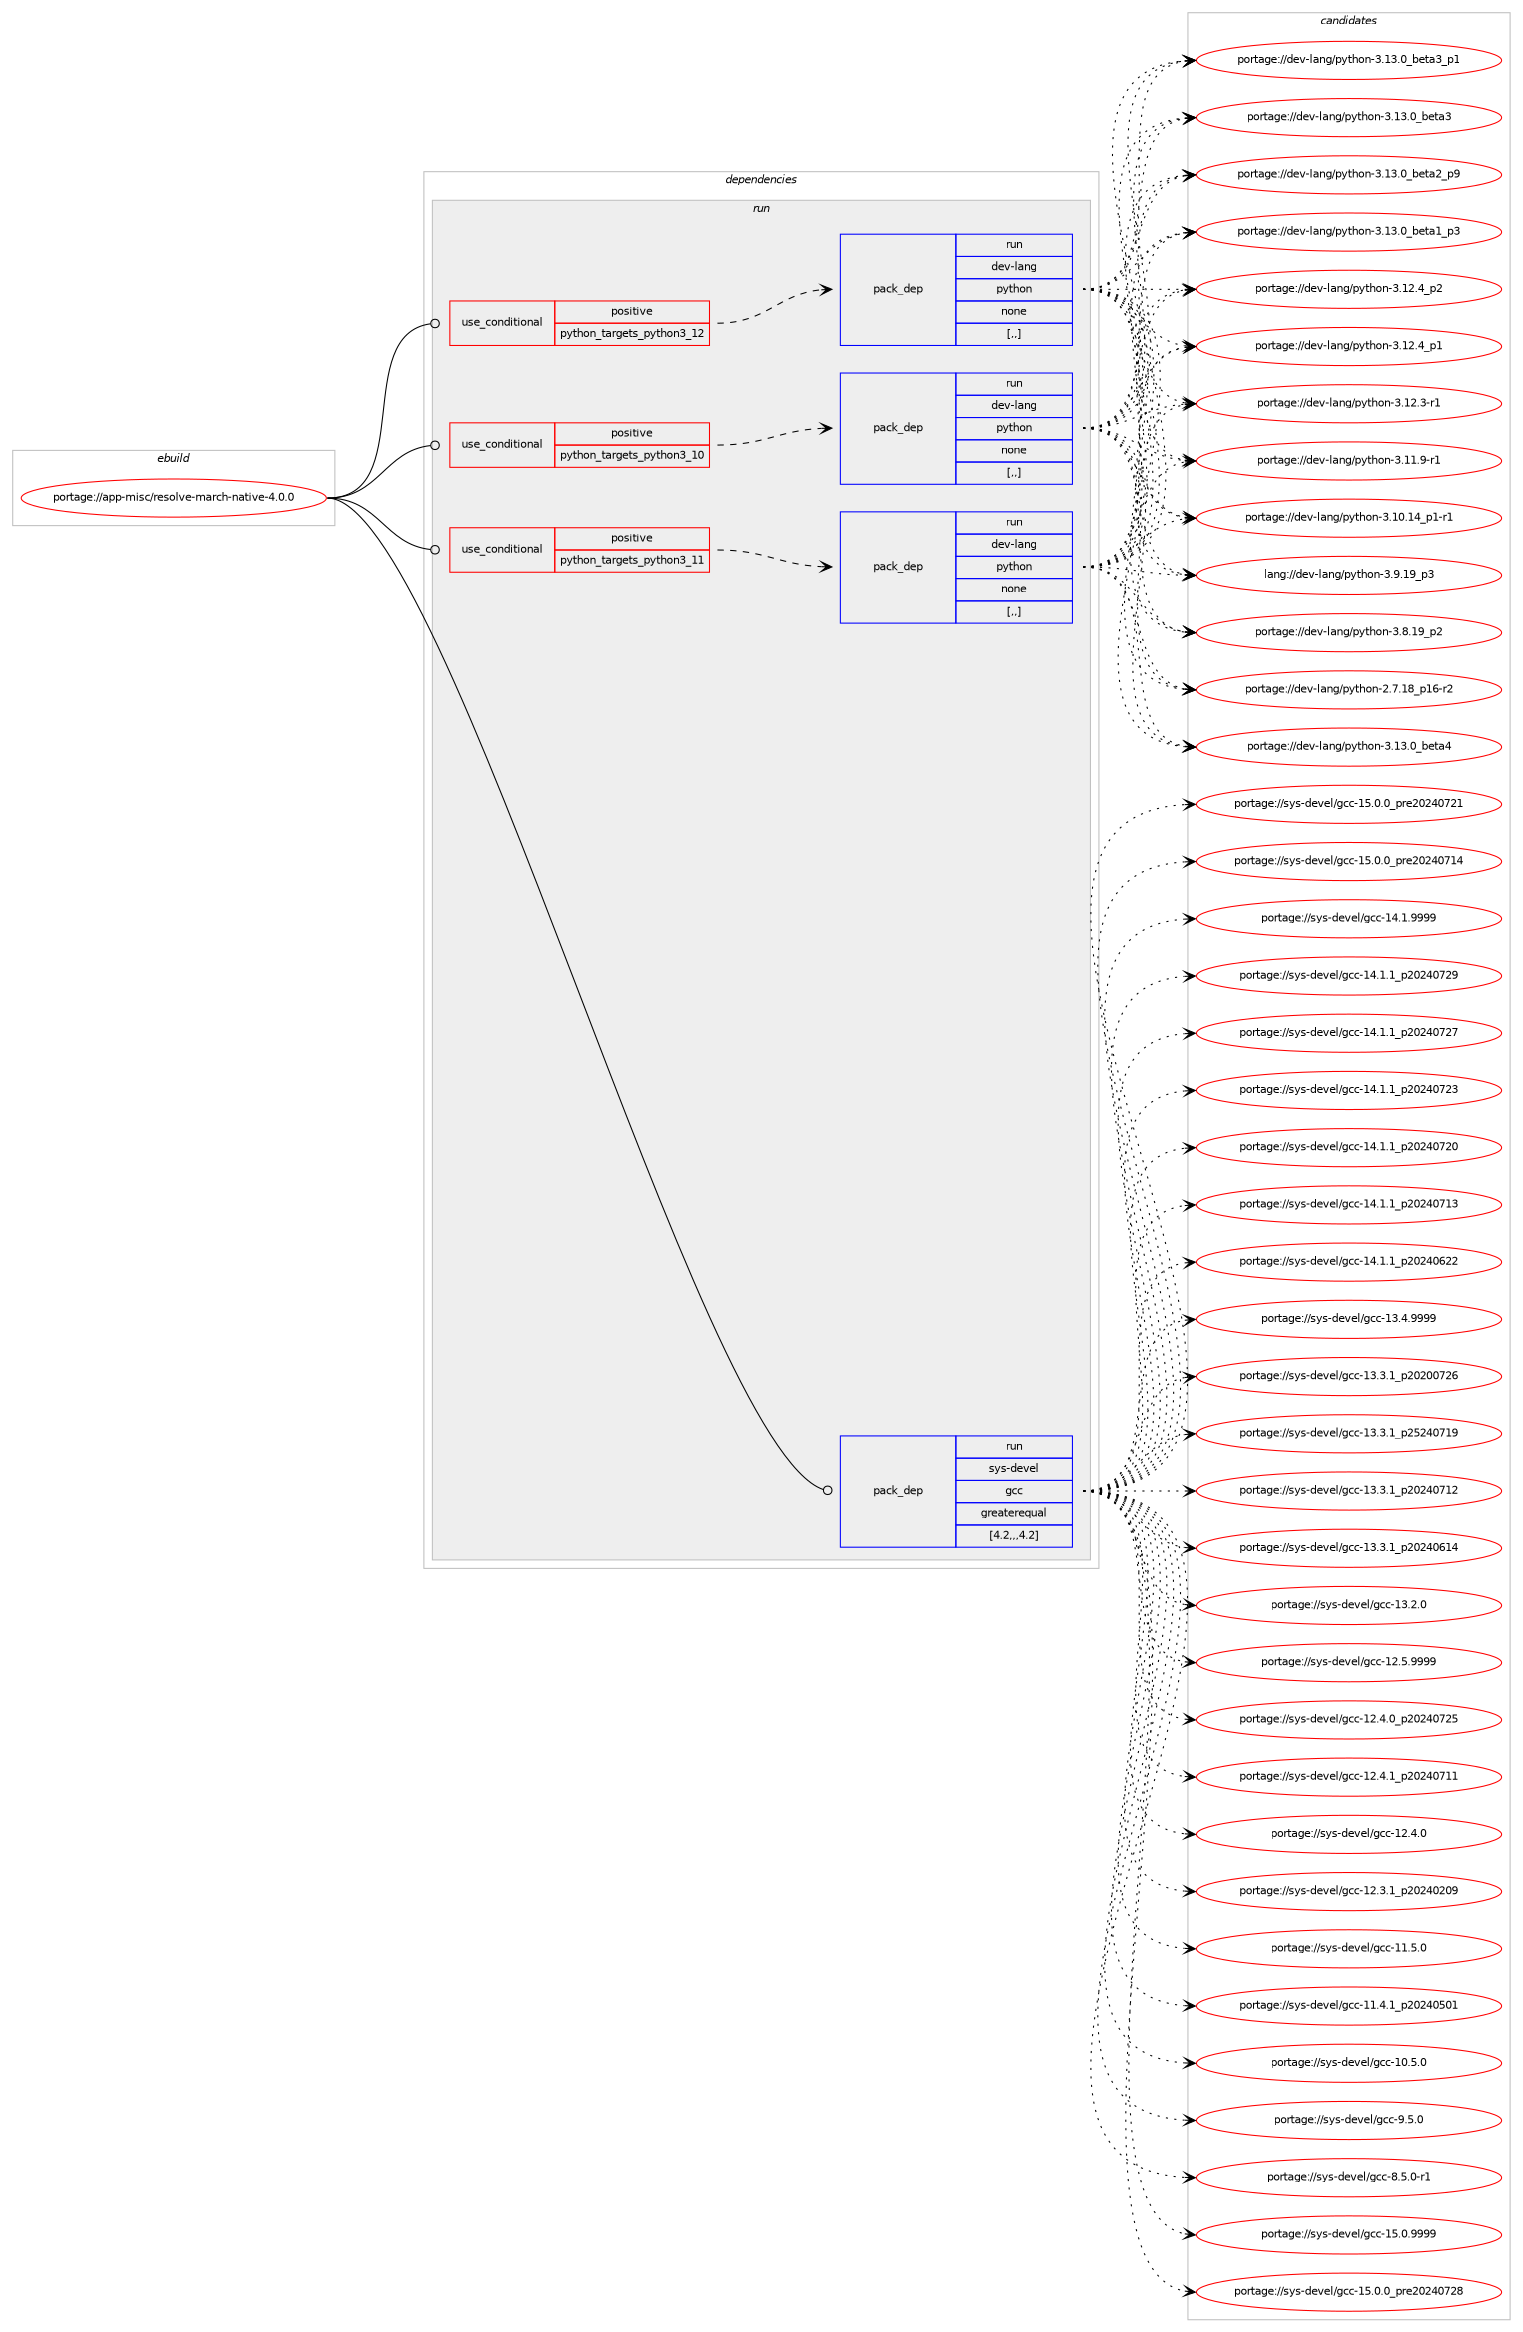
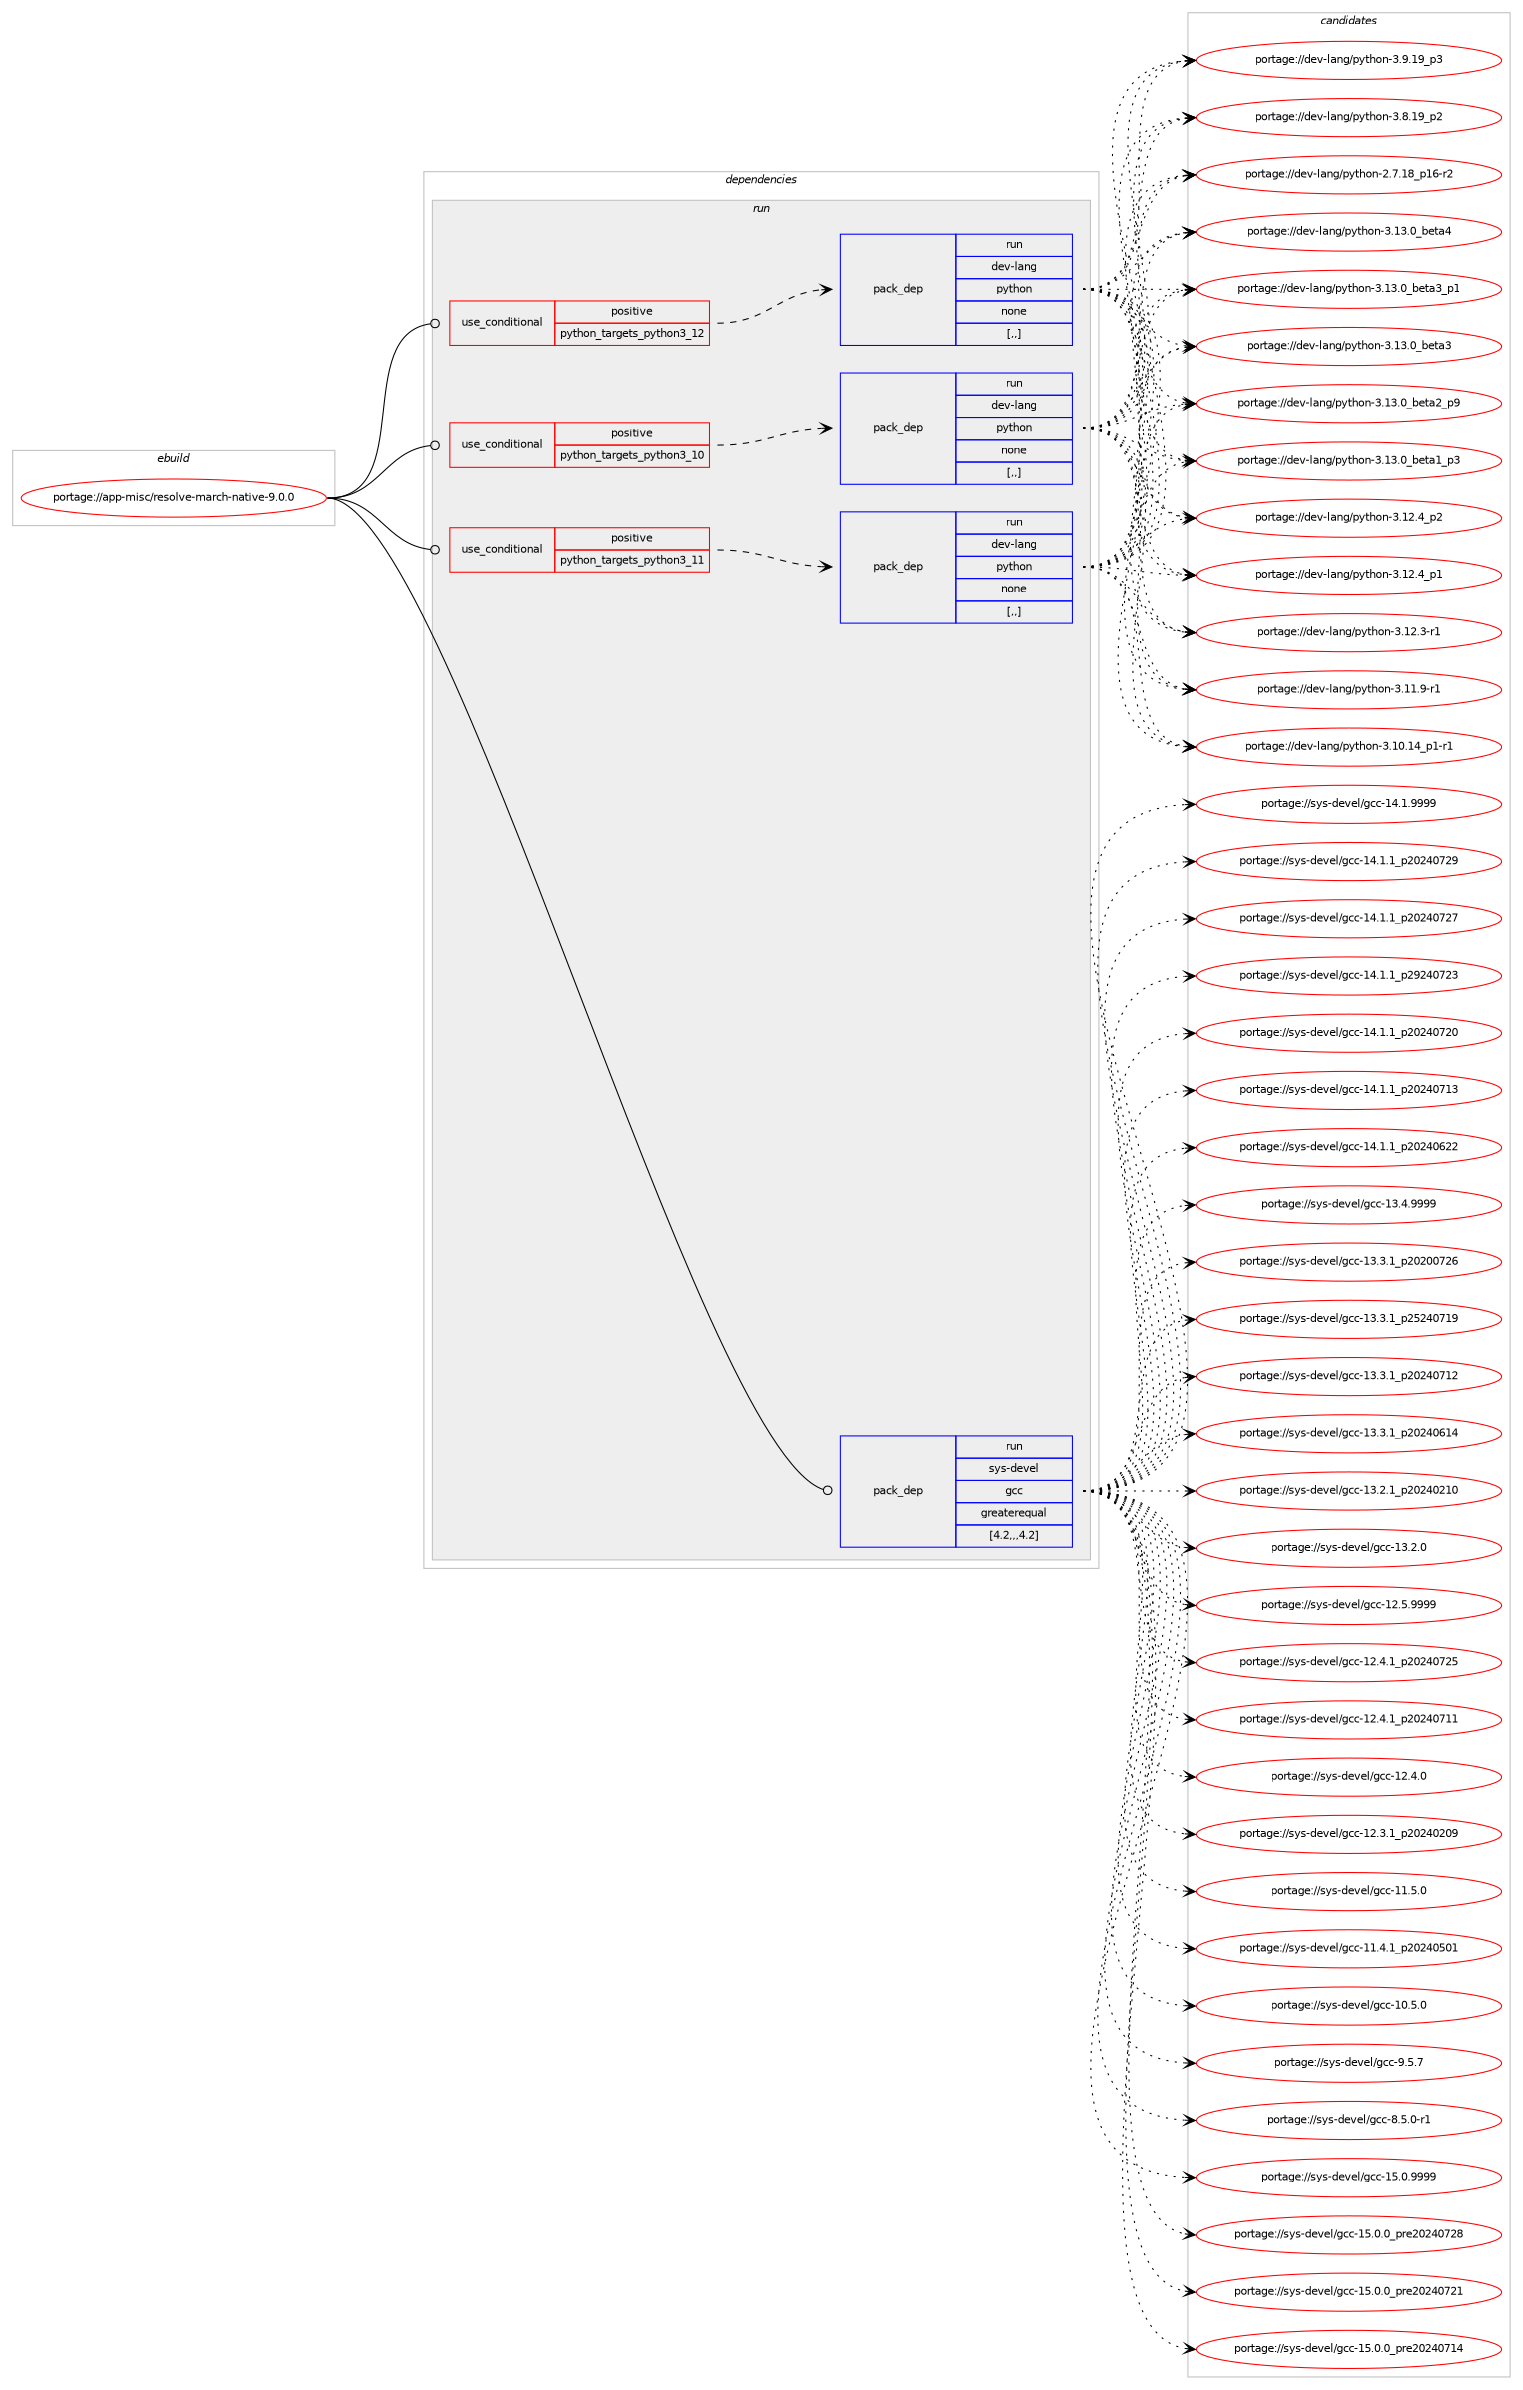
node "portage://app-misc/resolve-march-native-4.0.0": label "portage://app-misc/resolve-march-native-4.0.0" -> "portage://app-misc/resolve-march-native-9.0.0"
node "lang://dev-lang/python-3.9.19_p3": label "lang://dev-lang/python-3.9.19_p3" -> "portage://dev-lang/python-3.9.19_p3"
node "portage://sys-devel/gcc-14.1.1_p20240723": label "portage://sys-devel/gcc-14.1.1_p20240723" -> "portage://sys-devel/gcc-14.1.1_p29240723"
node "portage://sys-devel/gcc-13.2.1_p20240210": added
node "portage://sys-devel/gcc-12.4.0_p20240725": label "portage://sys-devel/gcc-12.4.0_p20240725" -> "portage://sys-devel/gcc-12.4.1_p20240725"
node "portage://sys-devel/gcc-9.5.0": label "portage://sys-devel/gcc-9.5.0" -> "portage://sys-devel/gcc-9.5.7"
